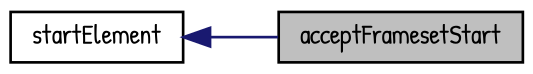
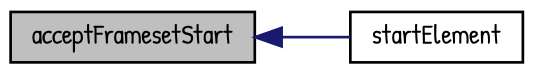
edge "acceptFramesetStart" -> "startElement": reversed
